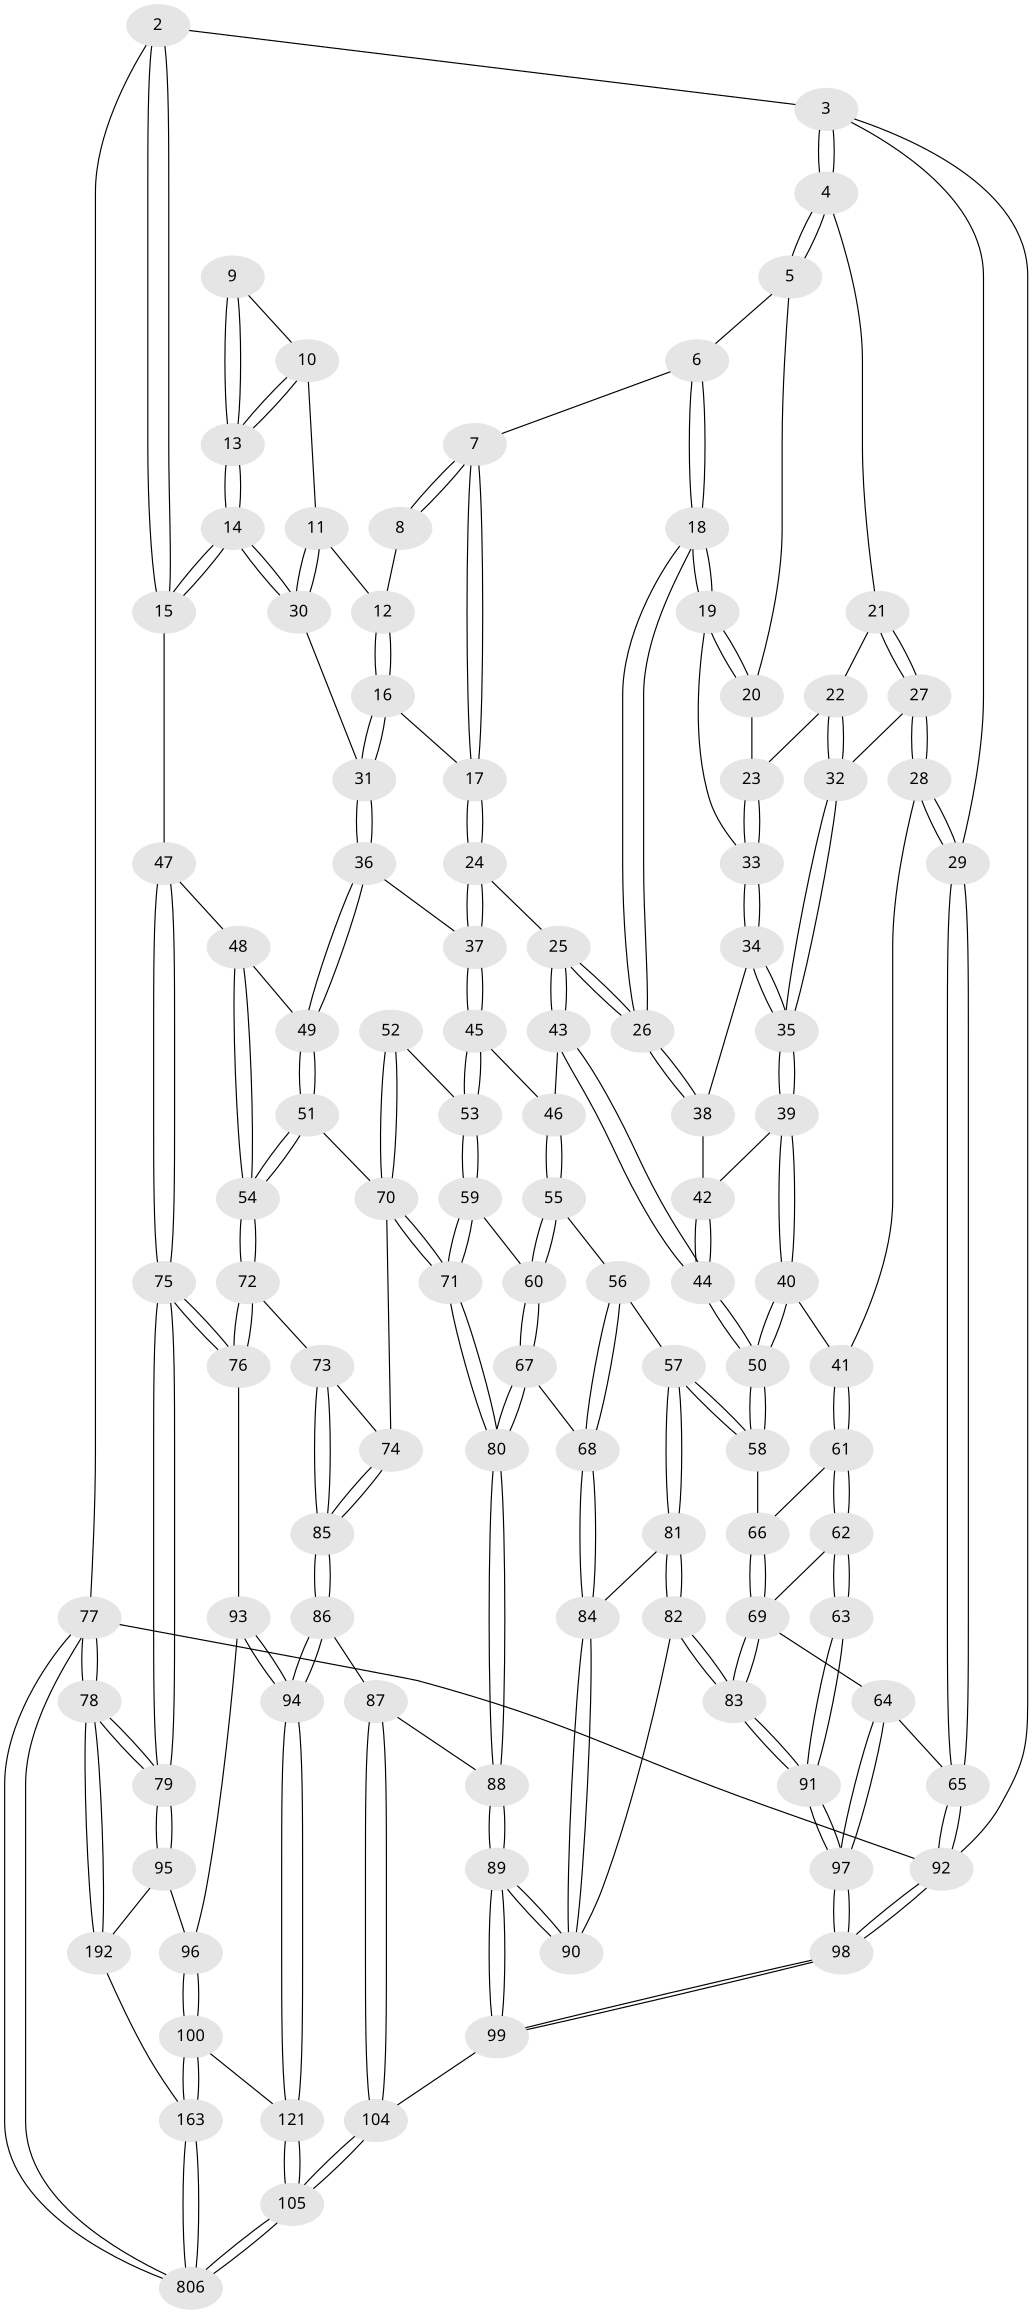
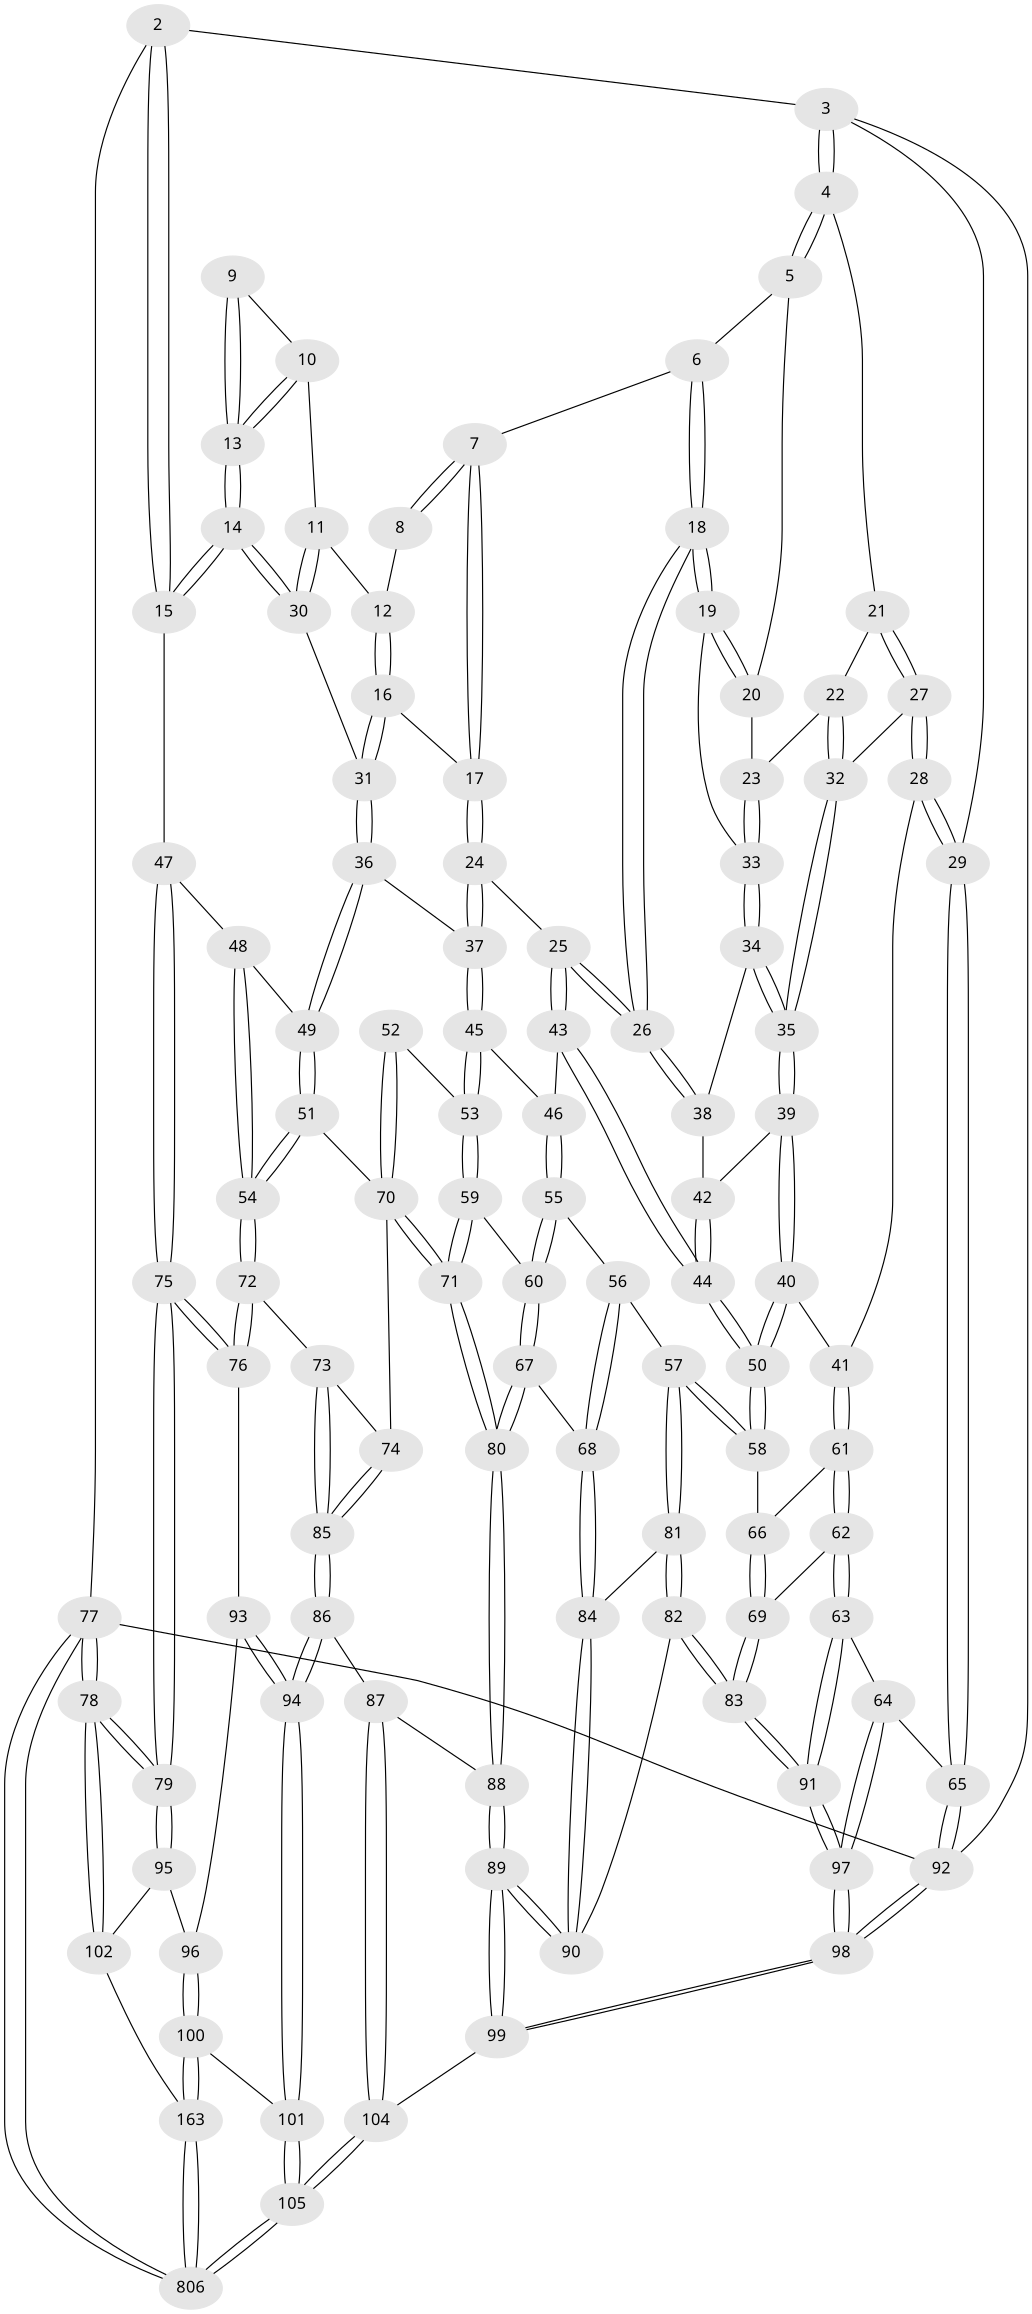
edge "69" -- "64": now "63" -- "64"
node "192": label "192" -> "102"
node "121": label "121" -> "101"
